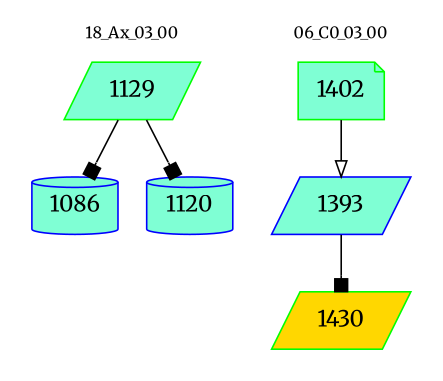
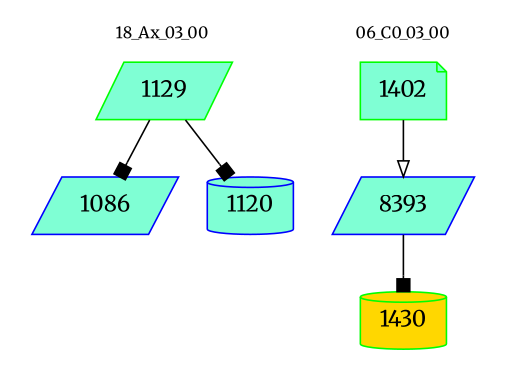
node "1086": shape cylinder -> parallelogram
node "1393": label "1393" -> "8393"
node "1430": shape parallelogram -> cylinder
